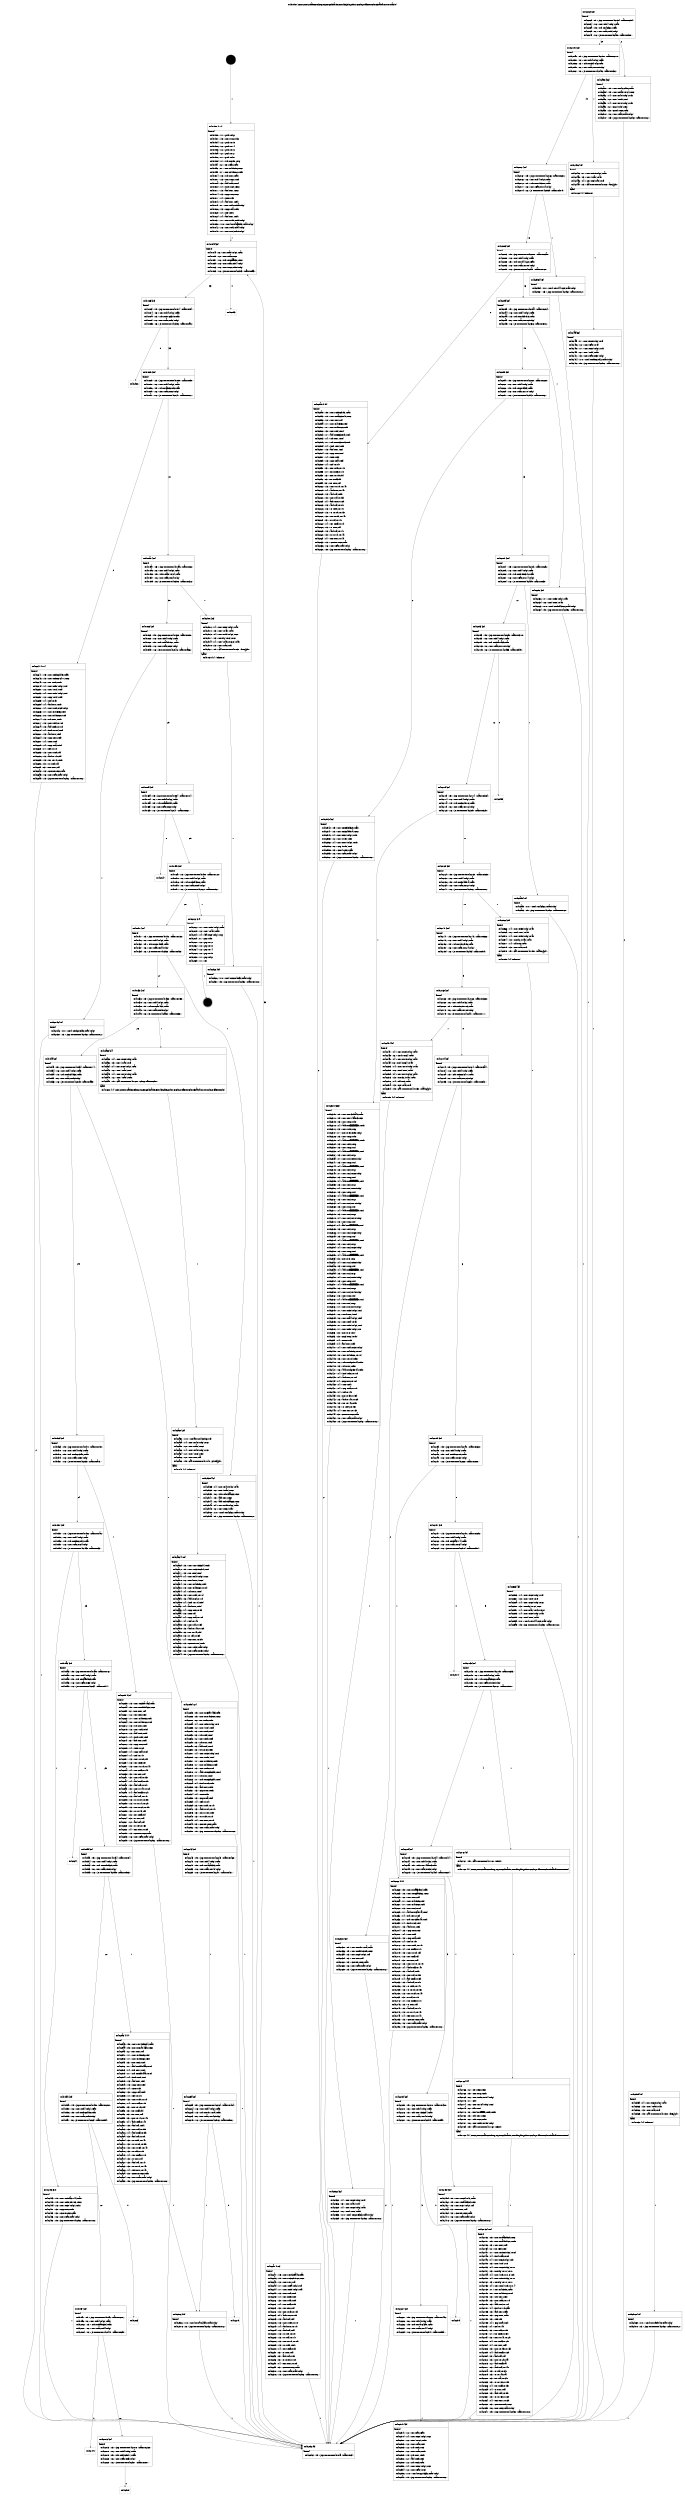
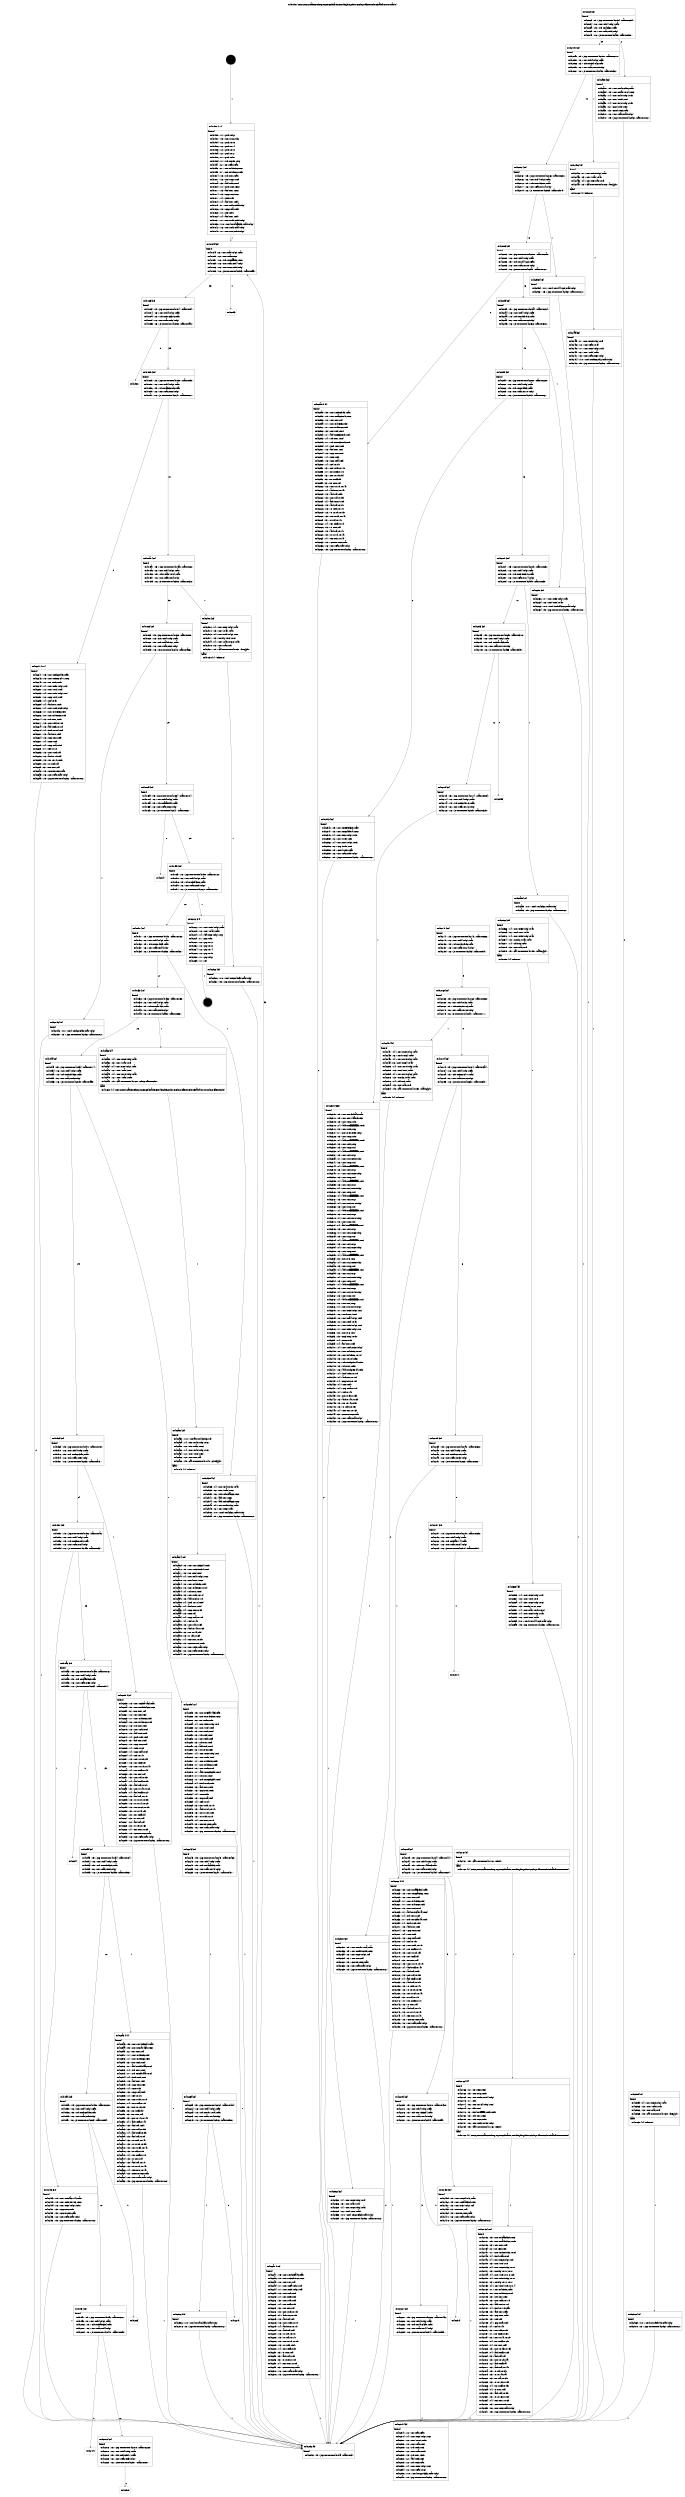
node "0x40212b [28]": removed
node "0x4021d3 [28]": removed
edge "0x4029a5 [147]" -> "0x40296c [15]": now "0x4029a5 [147]" -> "0x402de2 [5]"
